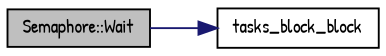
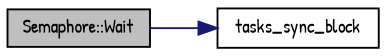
node "tasks_block_block": label "tasks_block_block" -> "tasks_sync_block"
